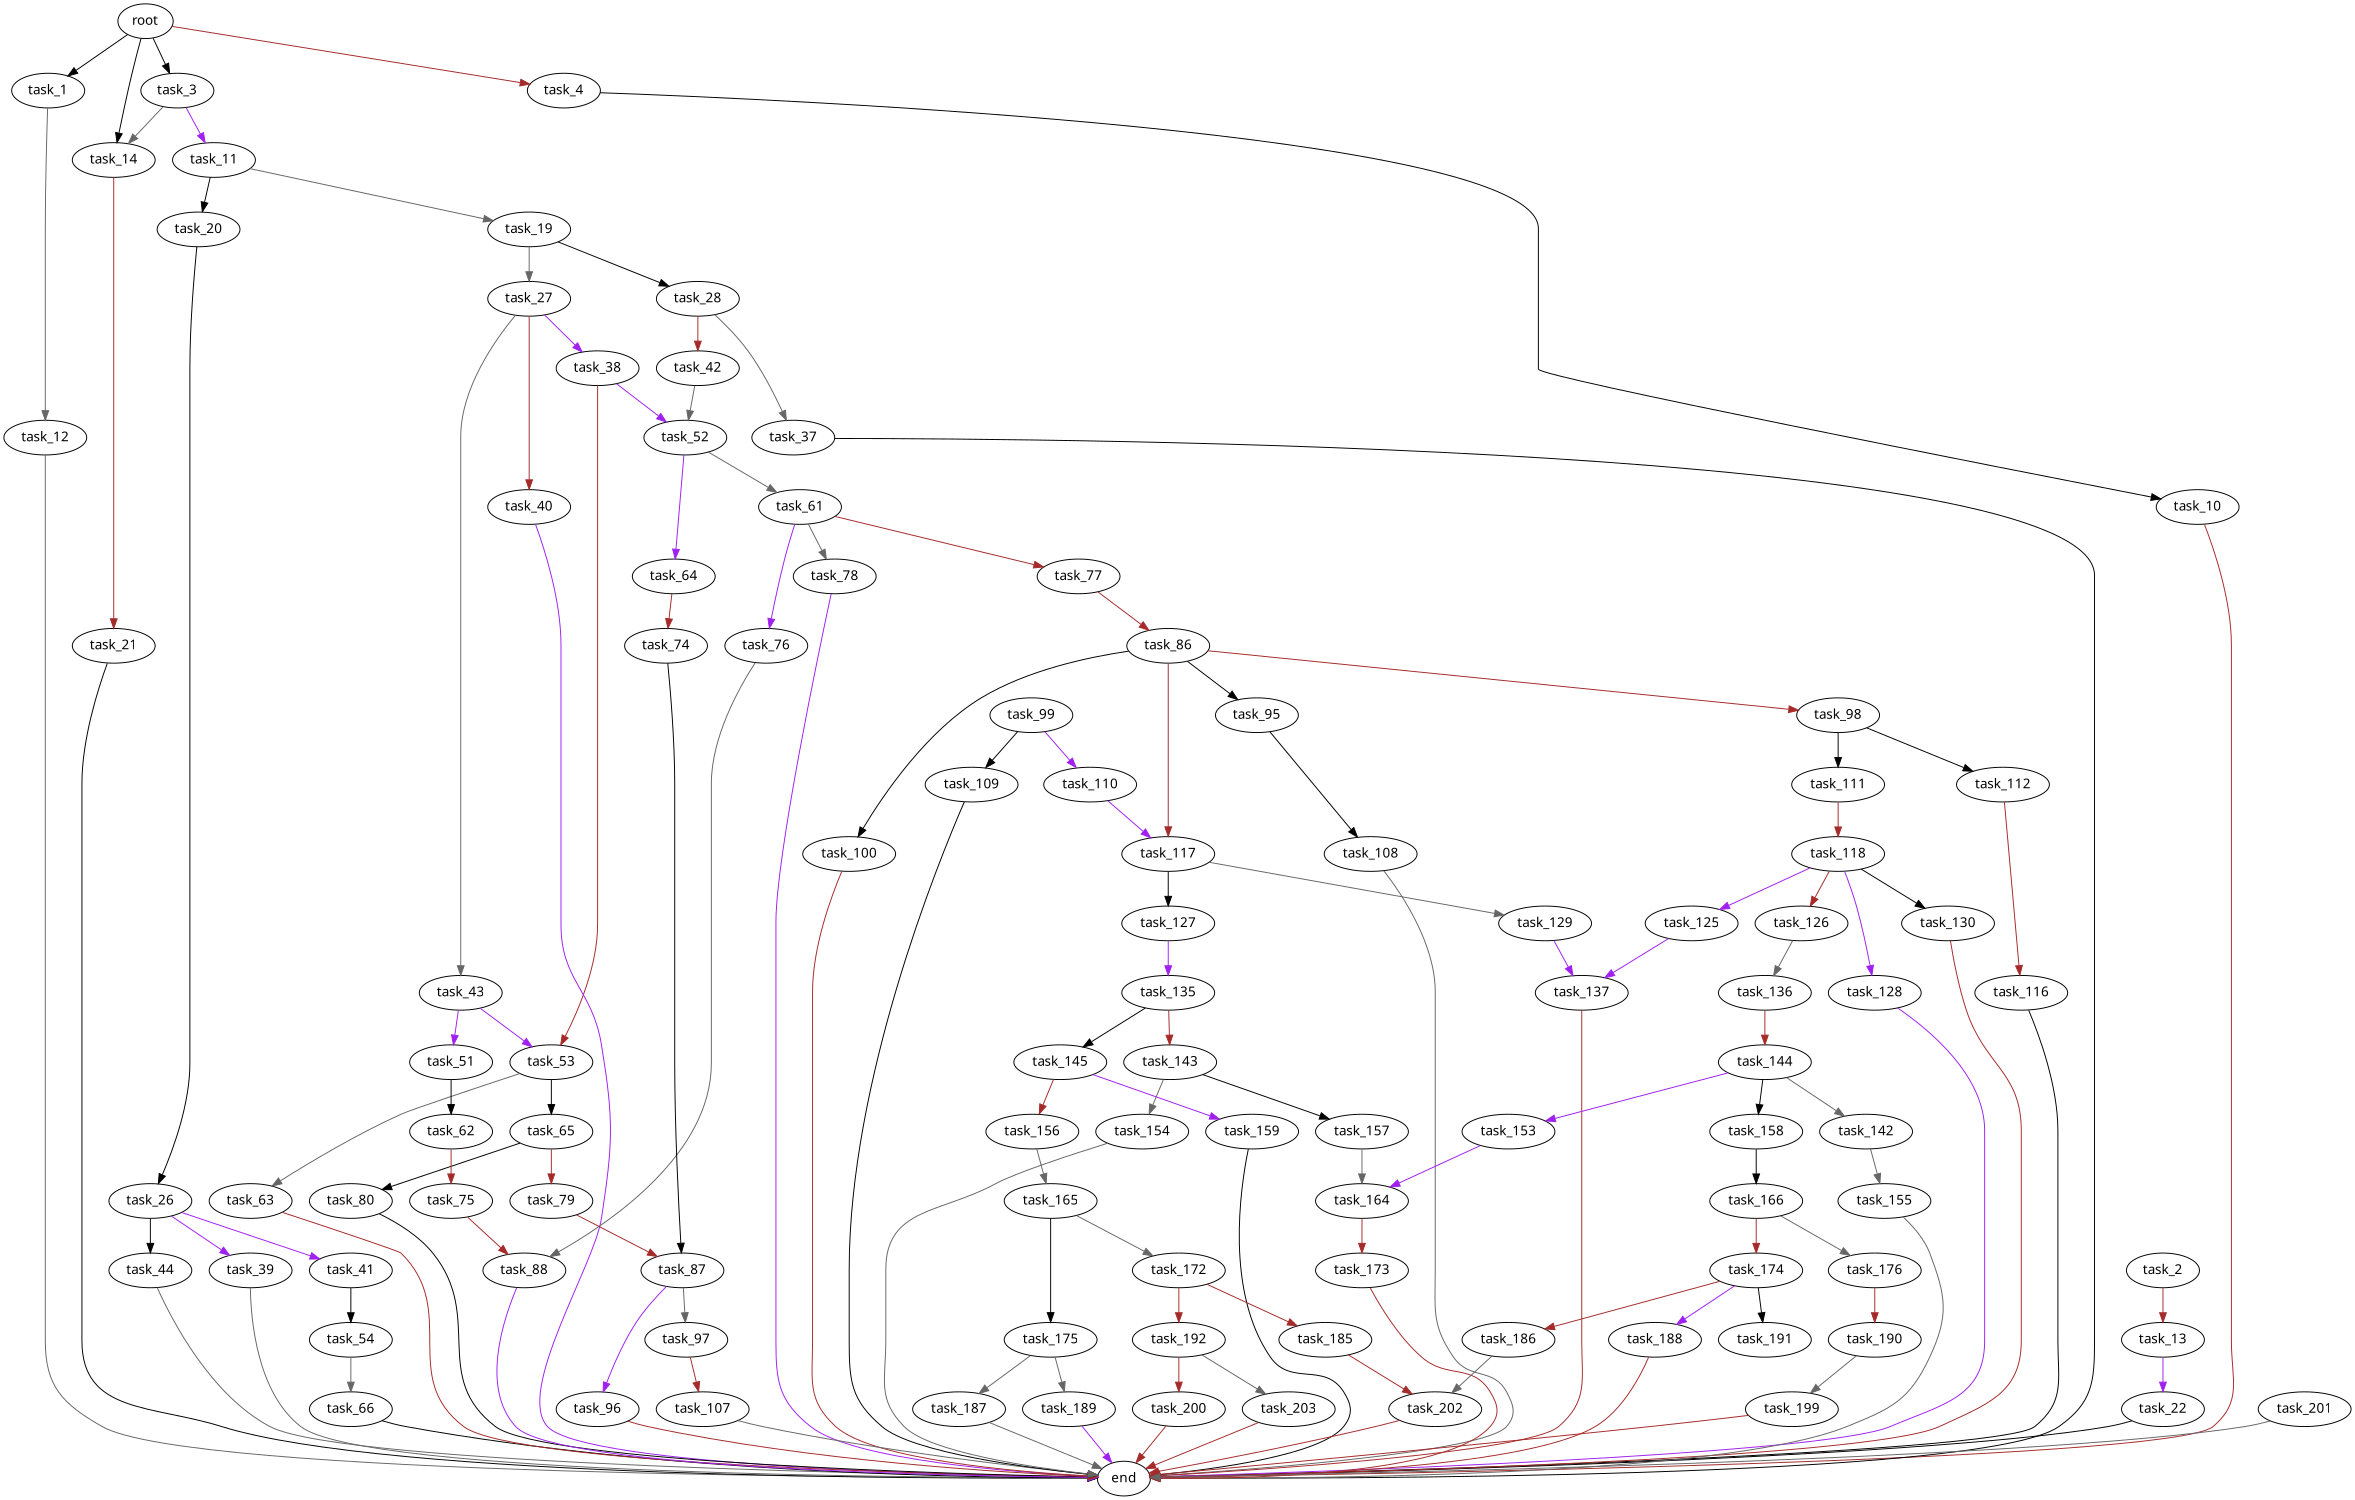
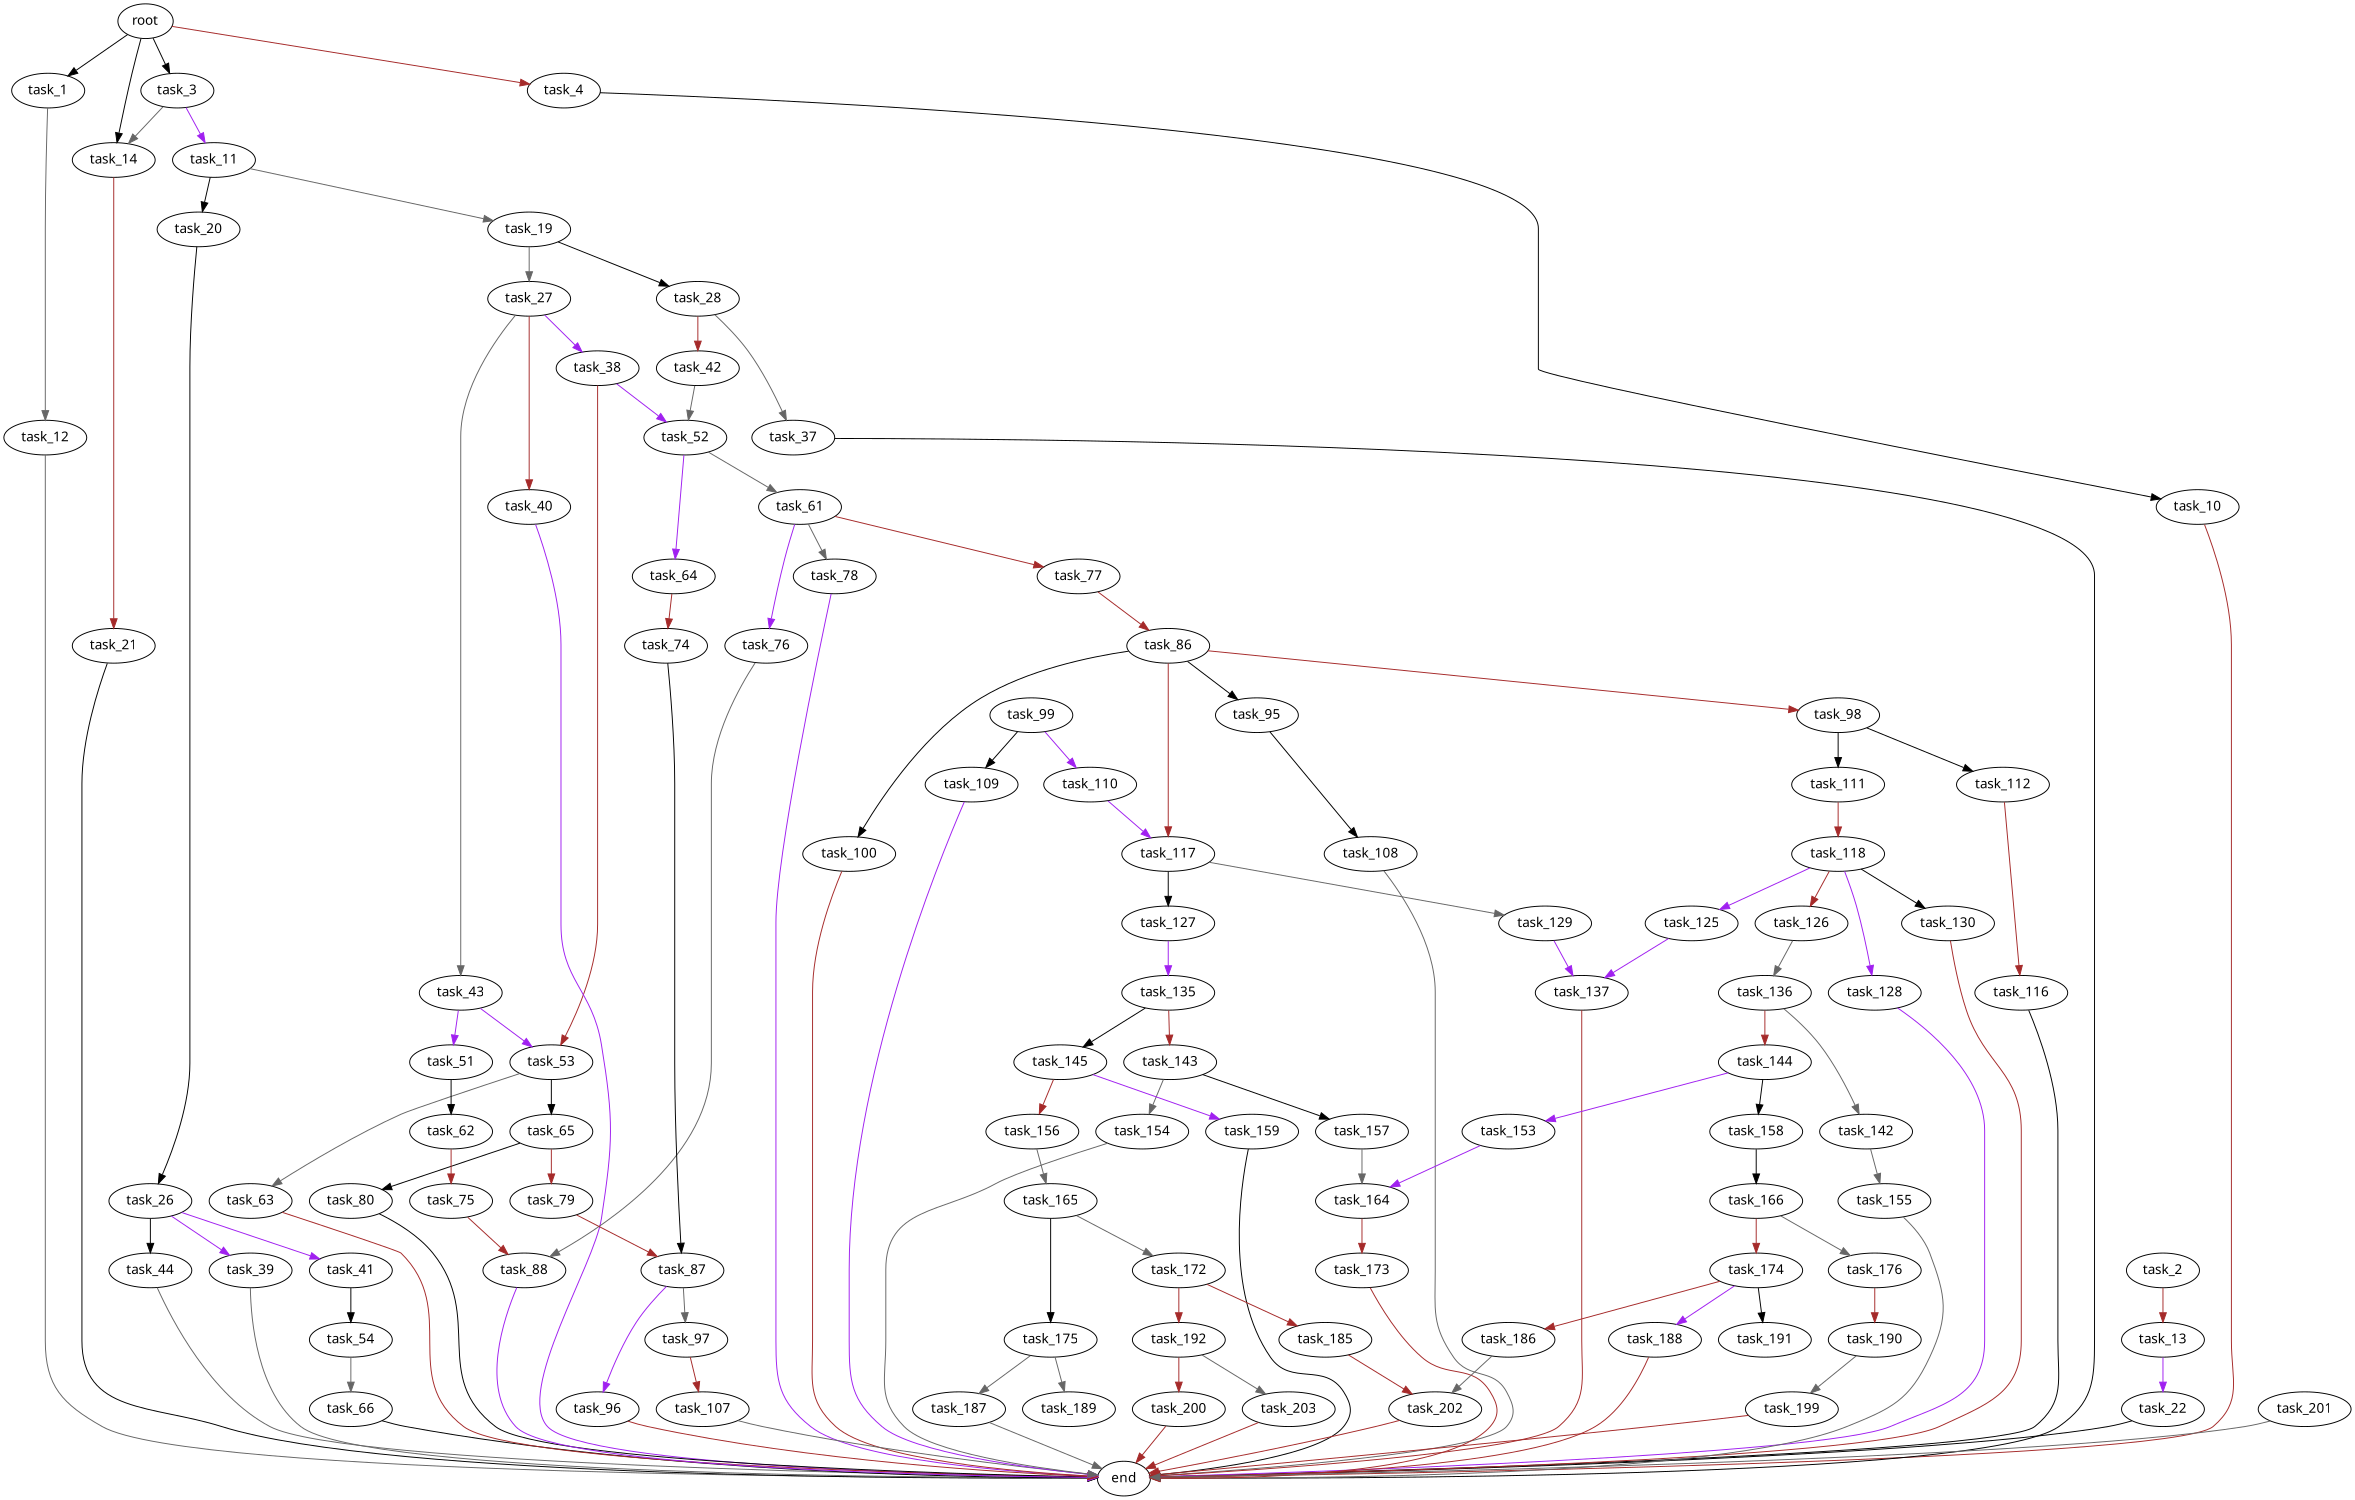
edge "task_144" -> "task_142": now "task_136" -> "task_142"
edge "task_109" -> "end": color black -> purple
edge "task_189" -> "end": removed
